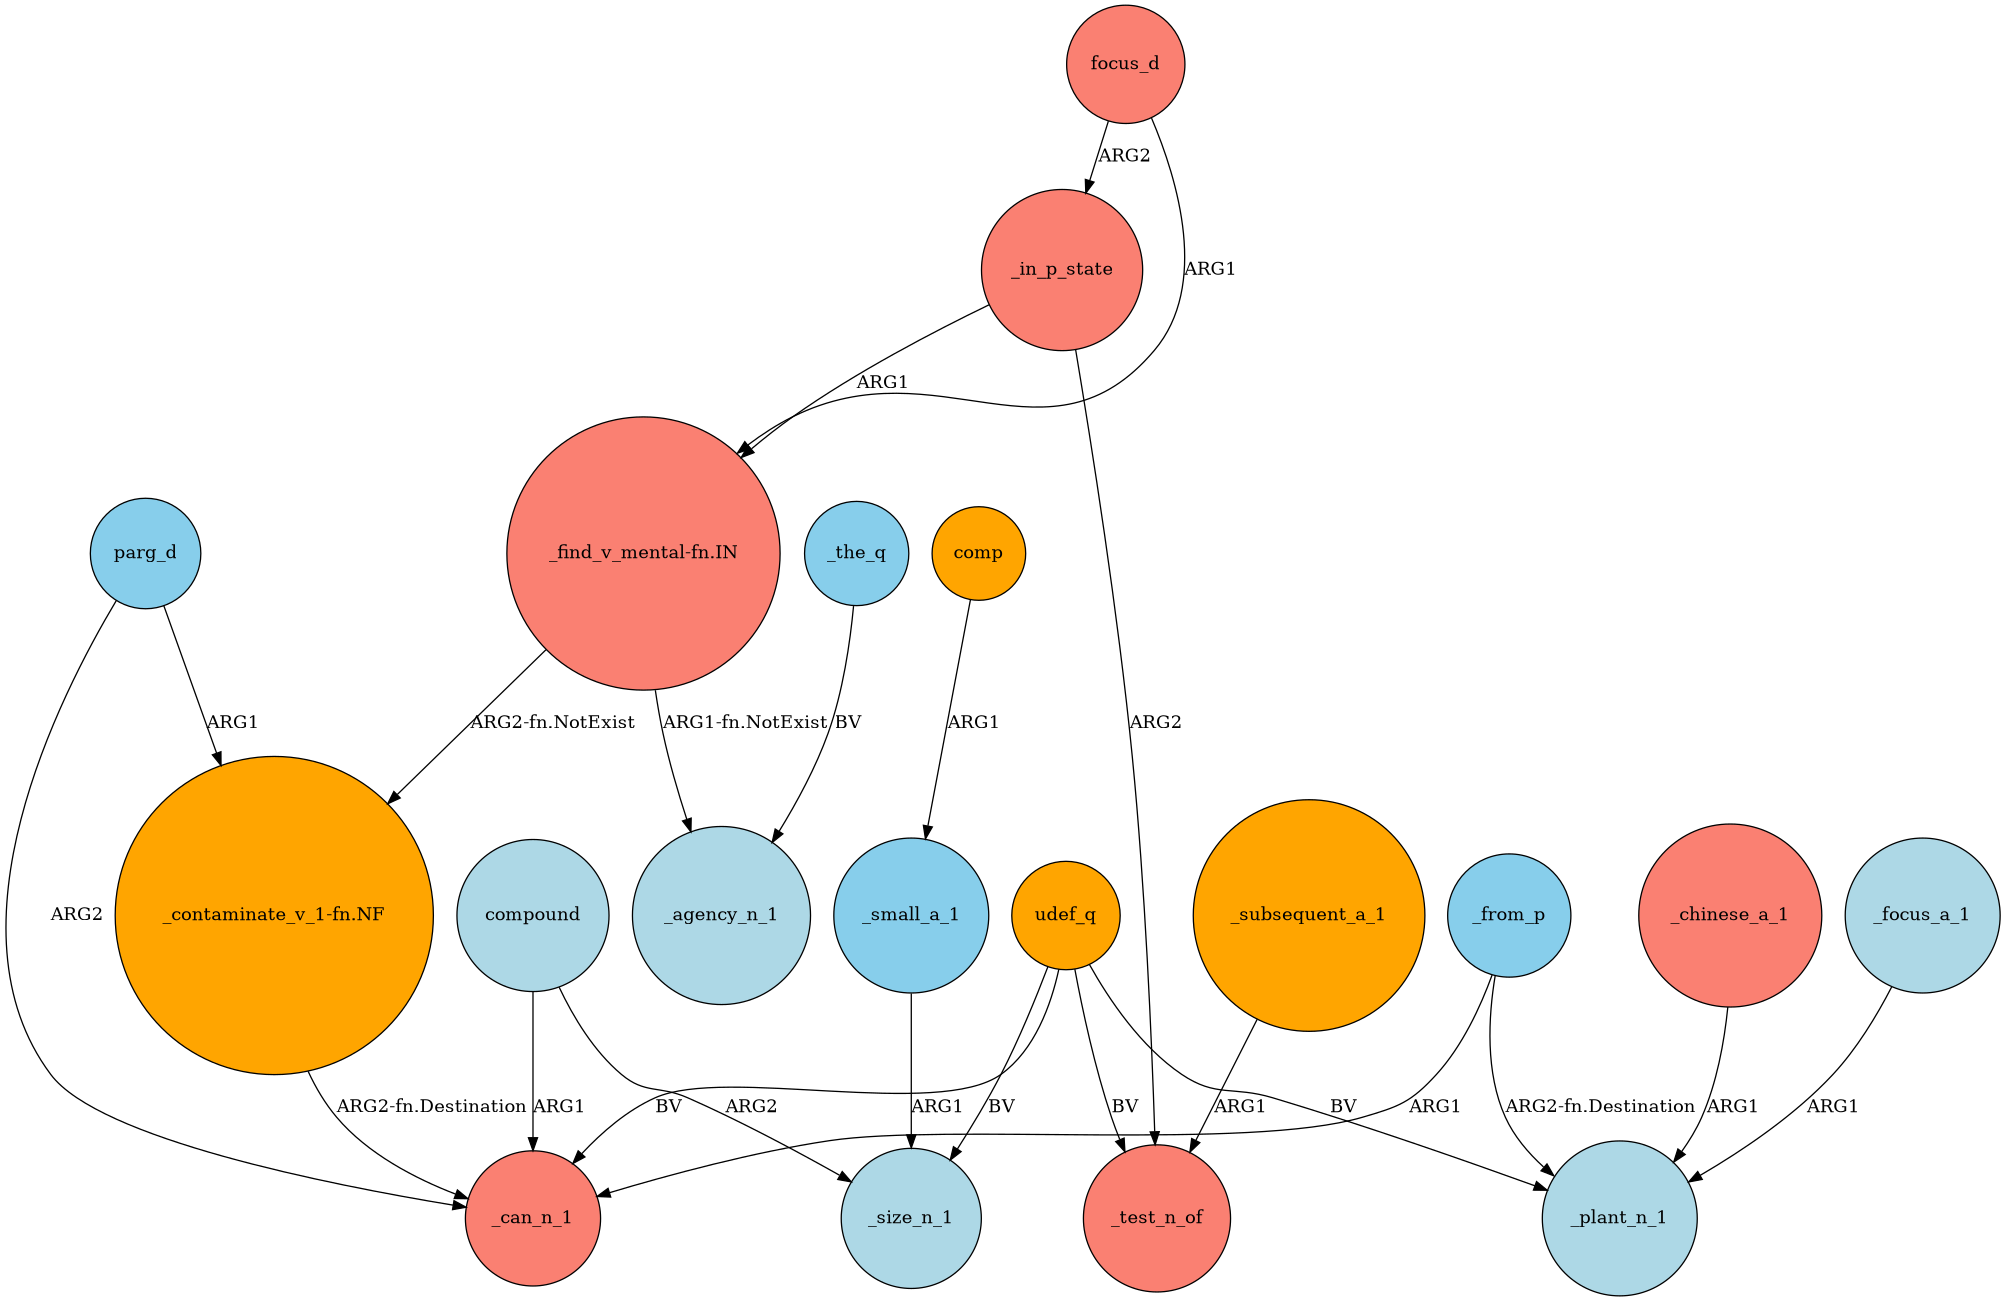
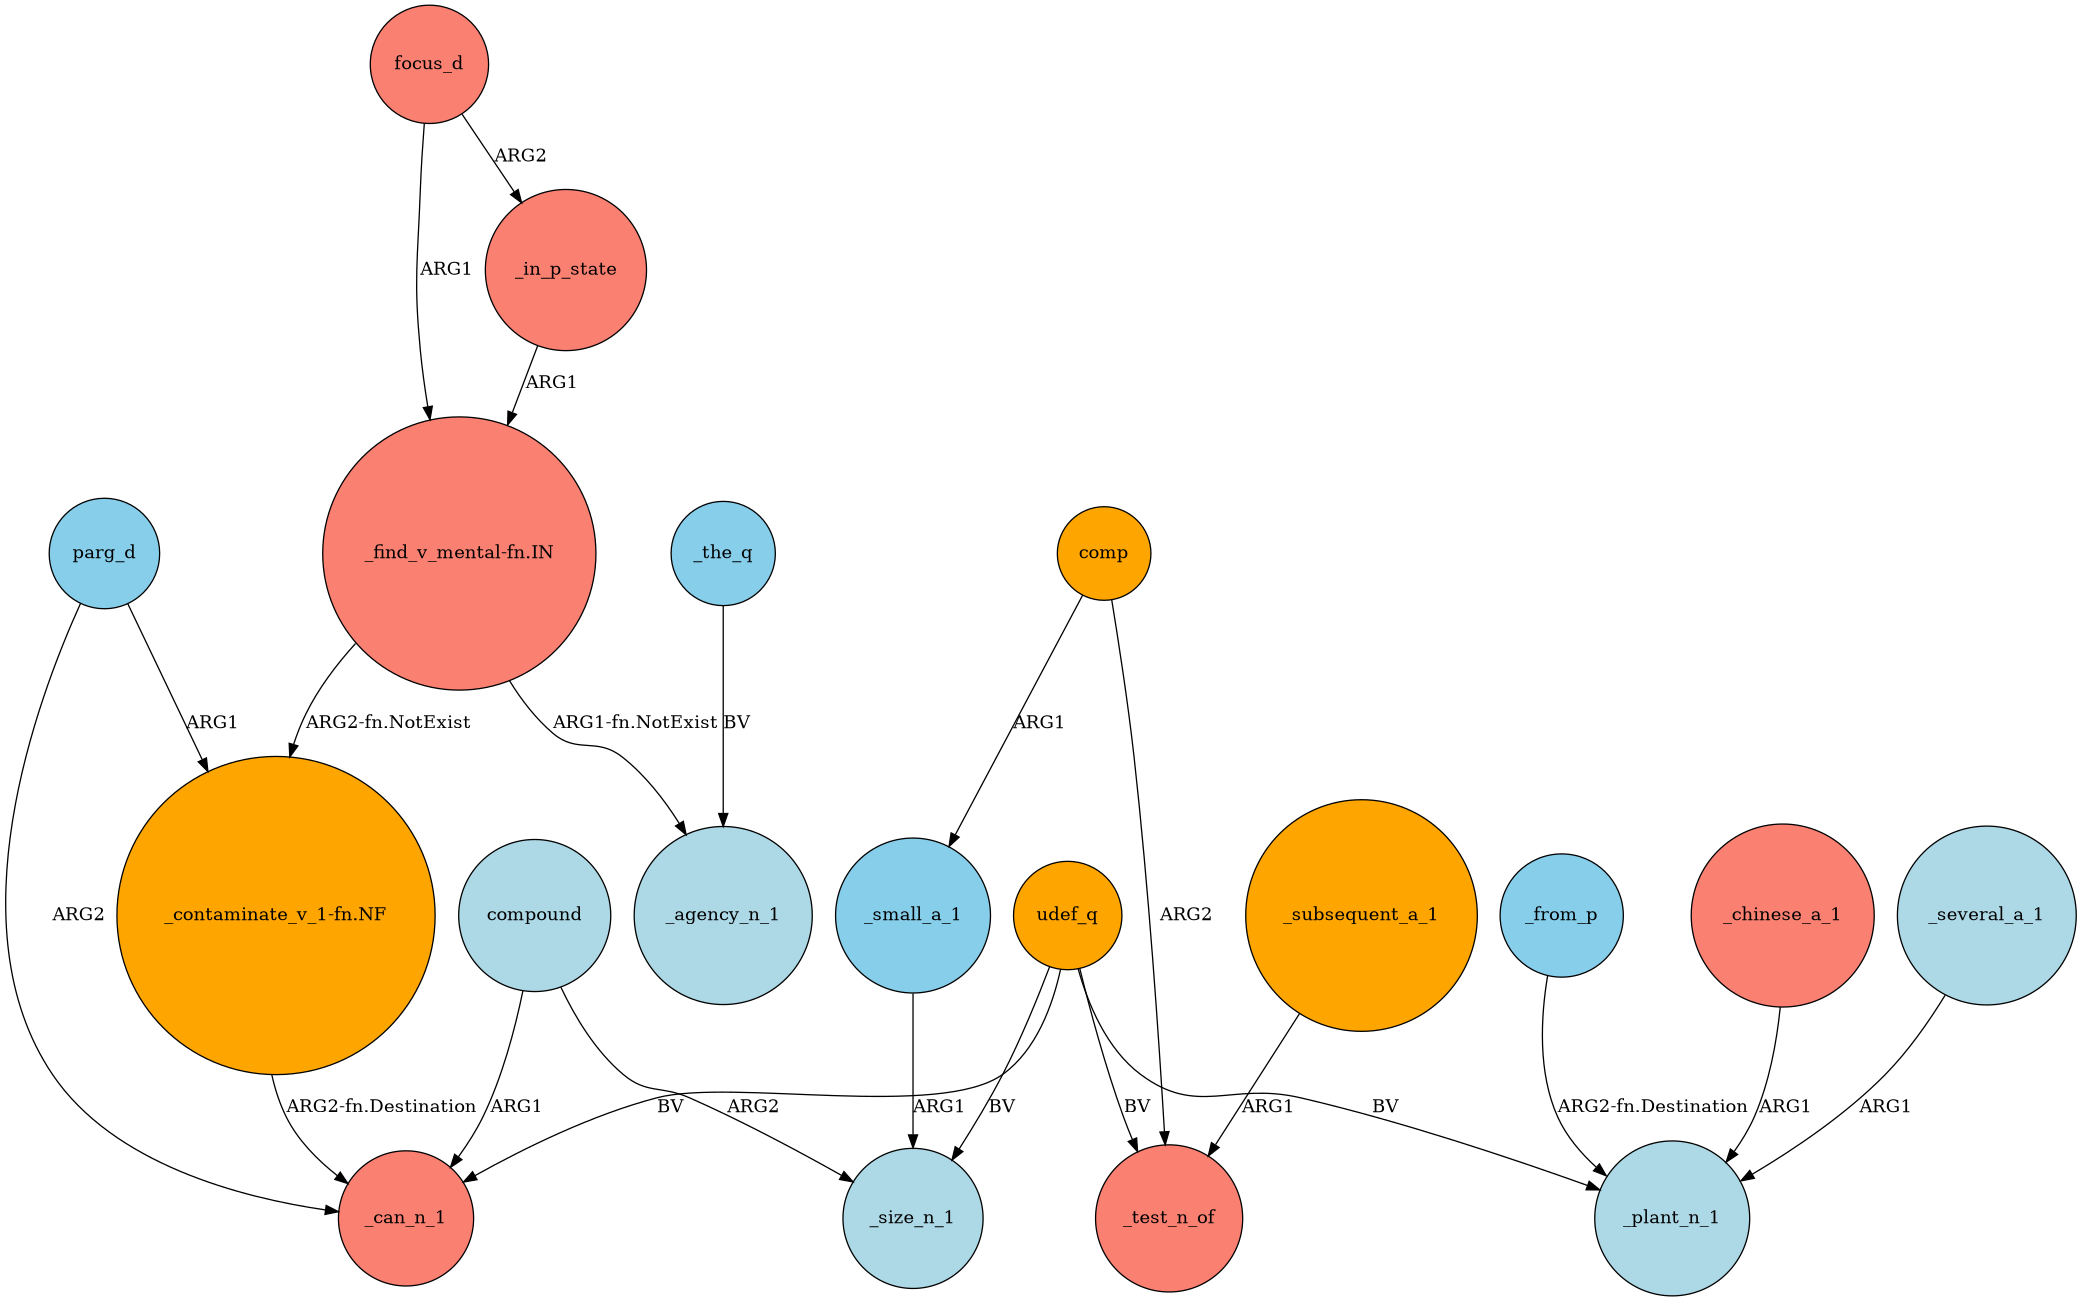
edge "_in_p_state" -> "_test_n_of": now "comp" -> "_test_n_of"
node "_focus_a_1": label "_focus_a_1" -> "_several_a_1"
edge "_from_p" -> "_can_n_1": removed, label "ARG1"
